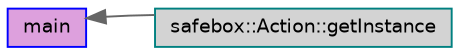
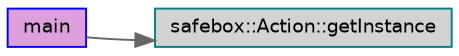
edge "safebox::Action::getInstance" -> "main": reversed
